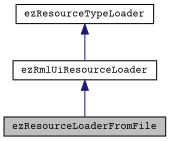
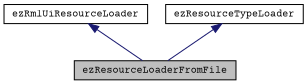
edge "ezRmlUiResourceLoader" -> "ezResourceTypeLoader": now "ezResourceLoaderFromFile" -> "ezResourceTypeLoader"
